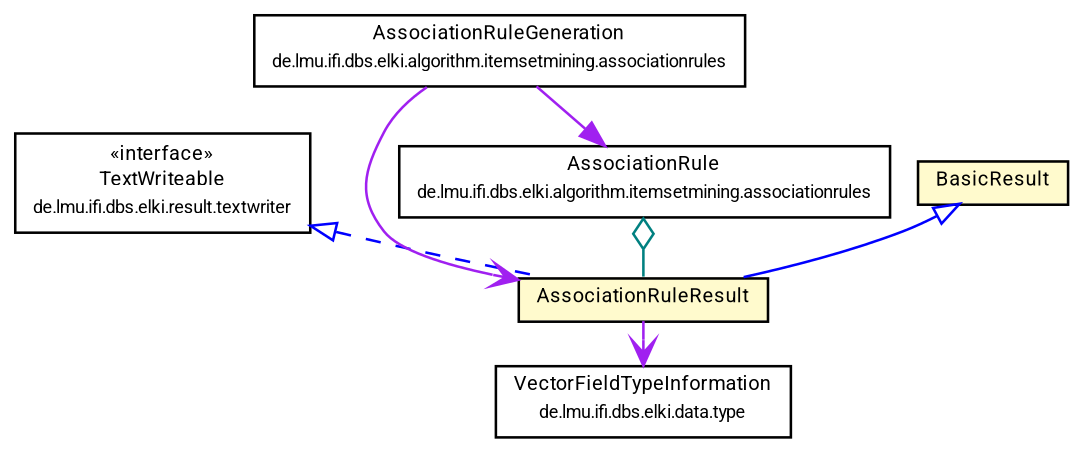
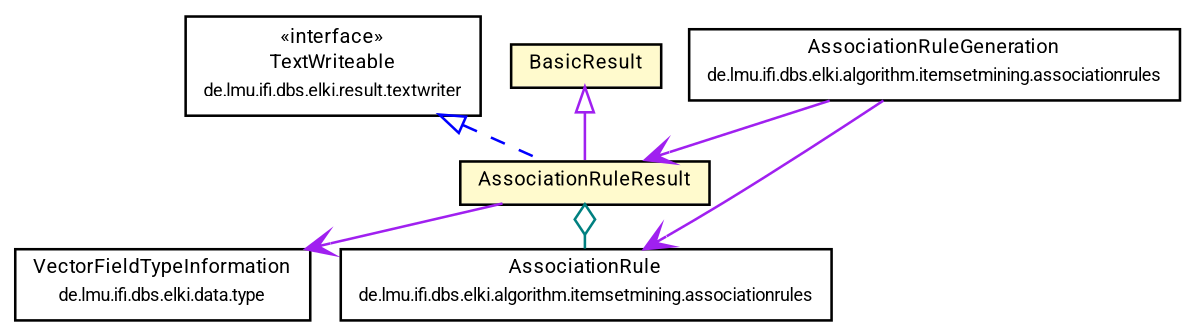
edge "AssociationRuleGeneration" -> "AssociationRule": arrowhead normal -> open
edge "AssociationRuleResult" -> "BasicResult": color blue -> purple
edge "AssociationRuleResult" -> "AssociationRule": reversed
